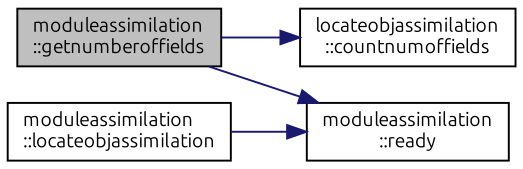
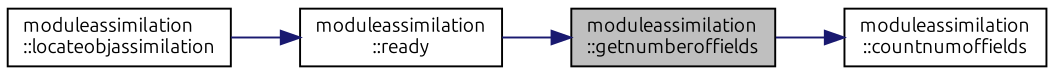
node "locateobjassimilation ::countnumoffields": label "locateobjassimilation ::countnumoffields" -> "moduleassimilation ::countnumoffields"
edge "moduleassimilation ::getnumberoffields" -> "moduleassimilation ::ready": reversed
